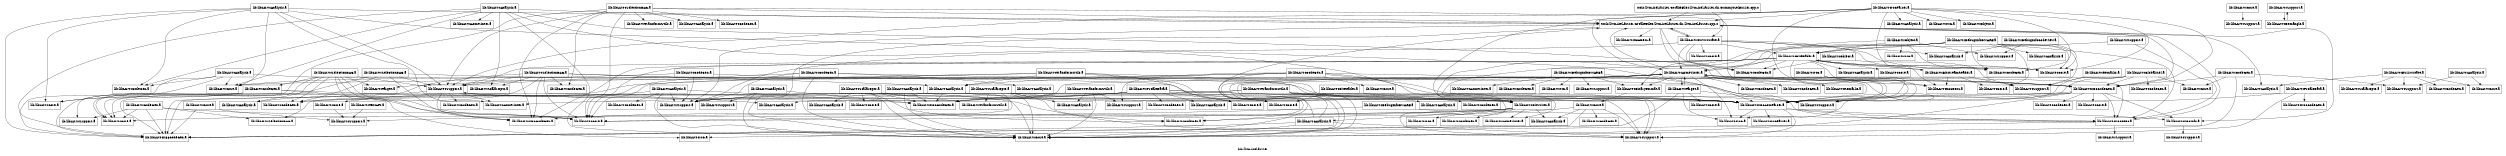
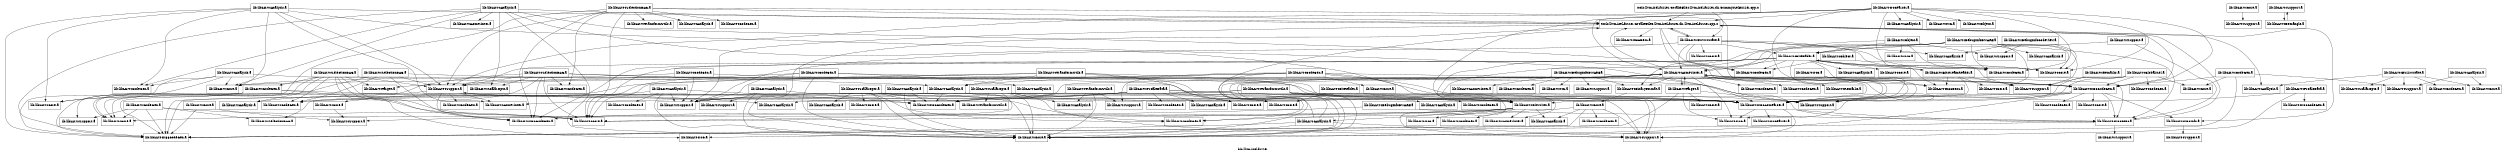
edge "lib/libLLVMBitstreamReader.a" -> "lib/libLLVMBitWriter.a": added
node "lib/libLLVMTextAPI.a": removed
edge "lib/libLLVMX86AsmParser.a" -> "lib/libLLVMX86Info.a": removed
